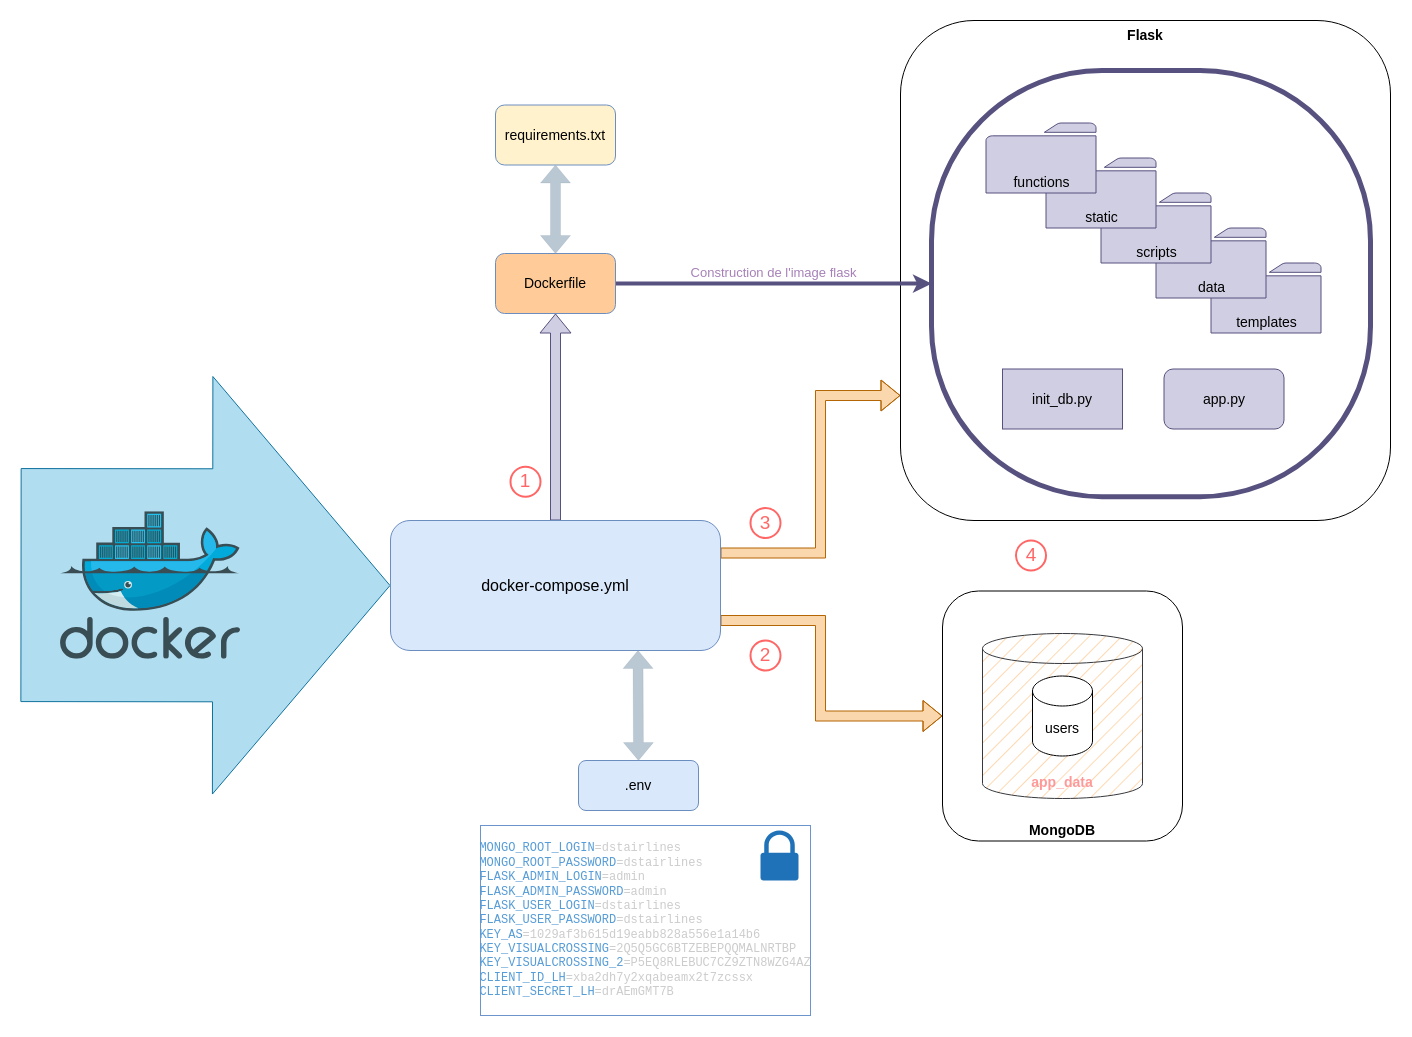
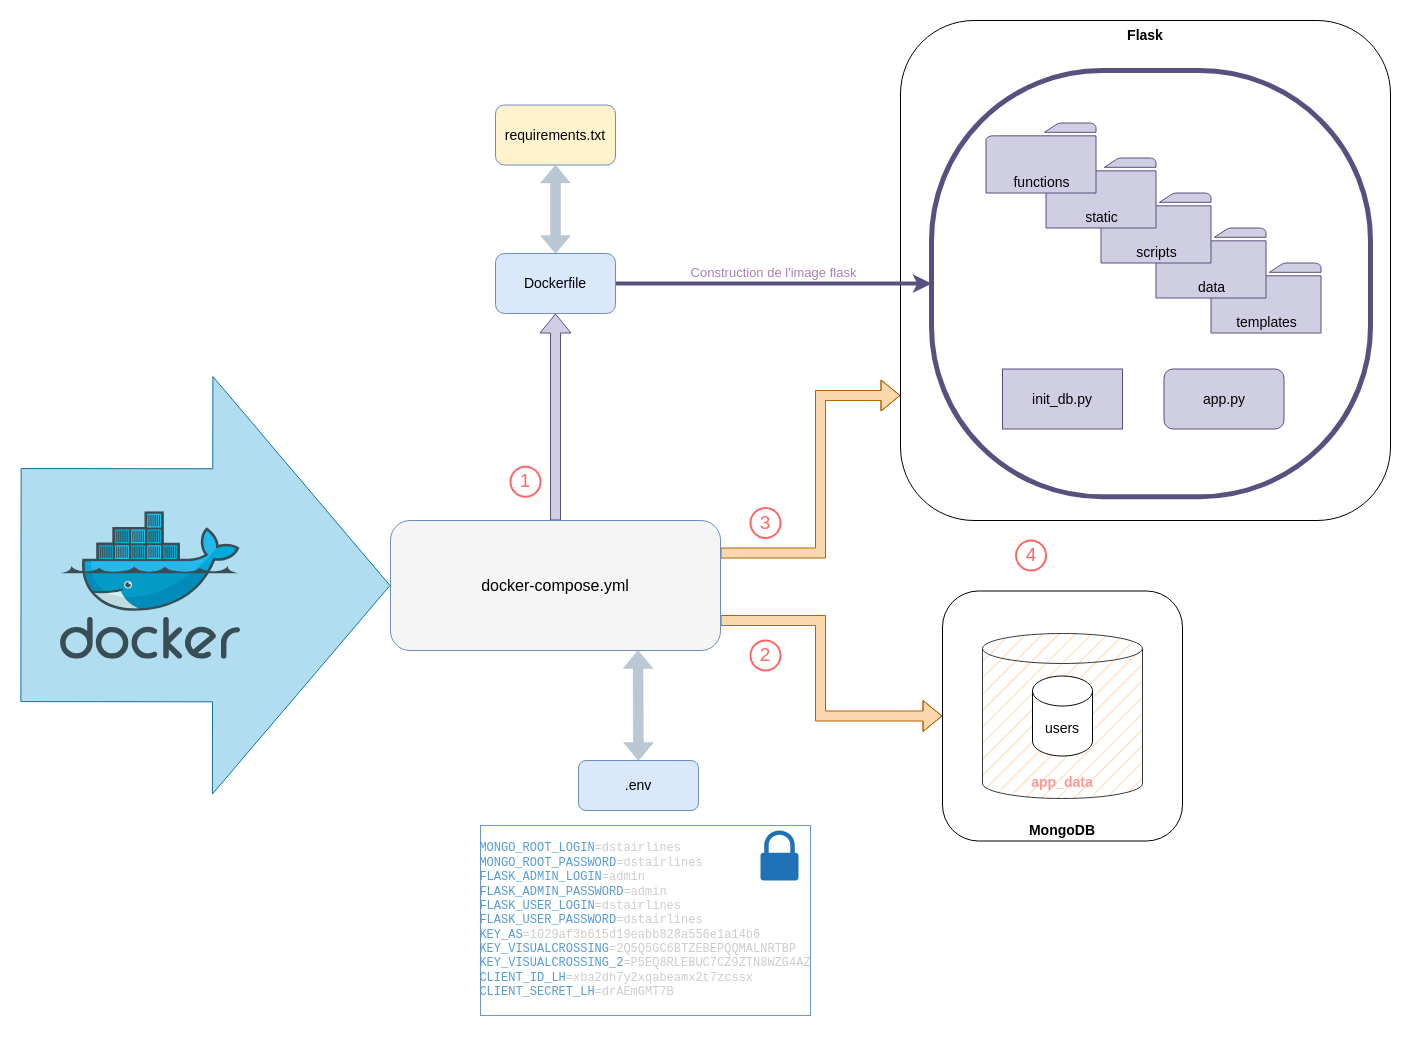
node "Dockerfile": fillcolor #ffcc99 -> #dae8fc
node "docker-compose.yml": fillcolor #dae8fc -> #f5f5f5
